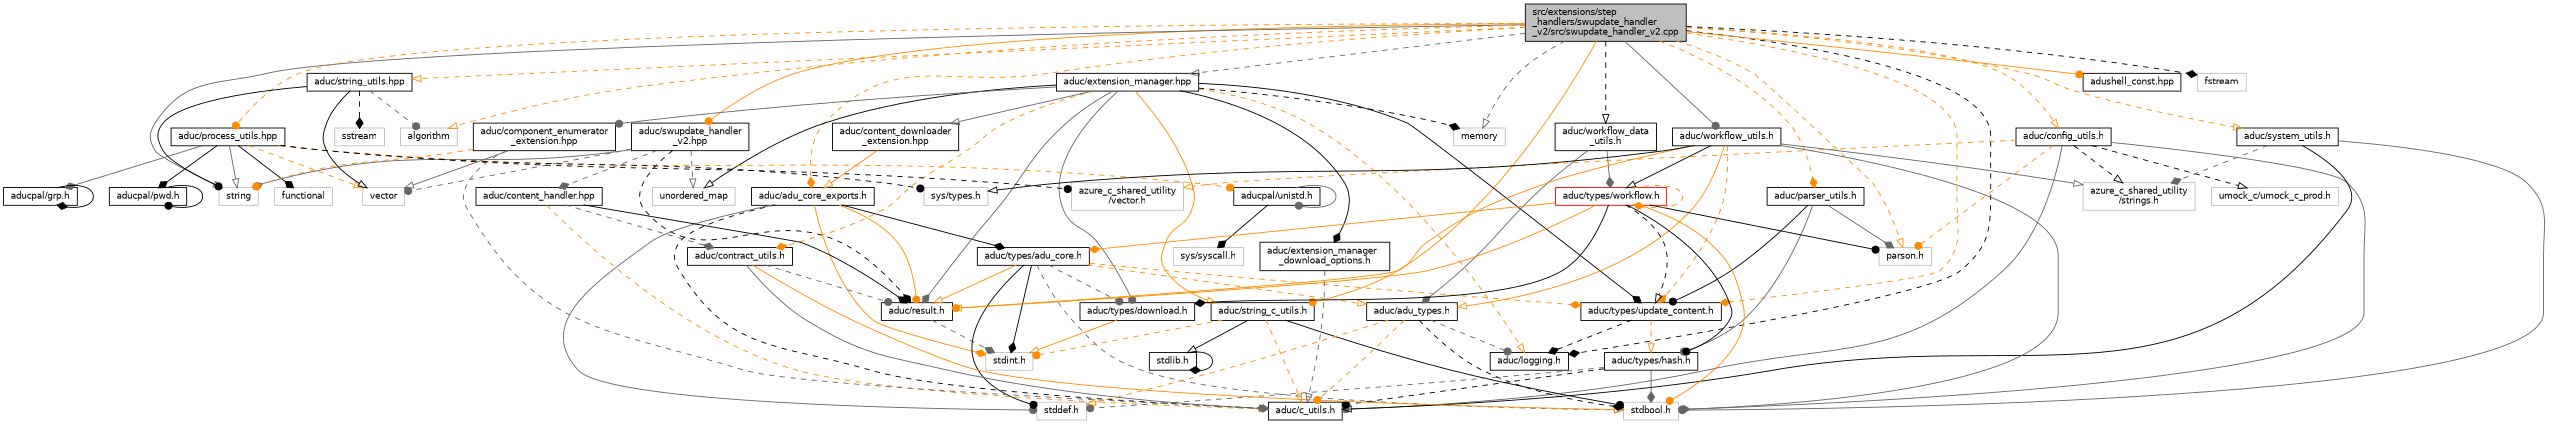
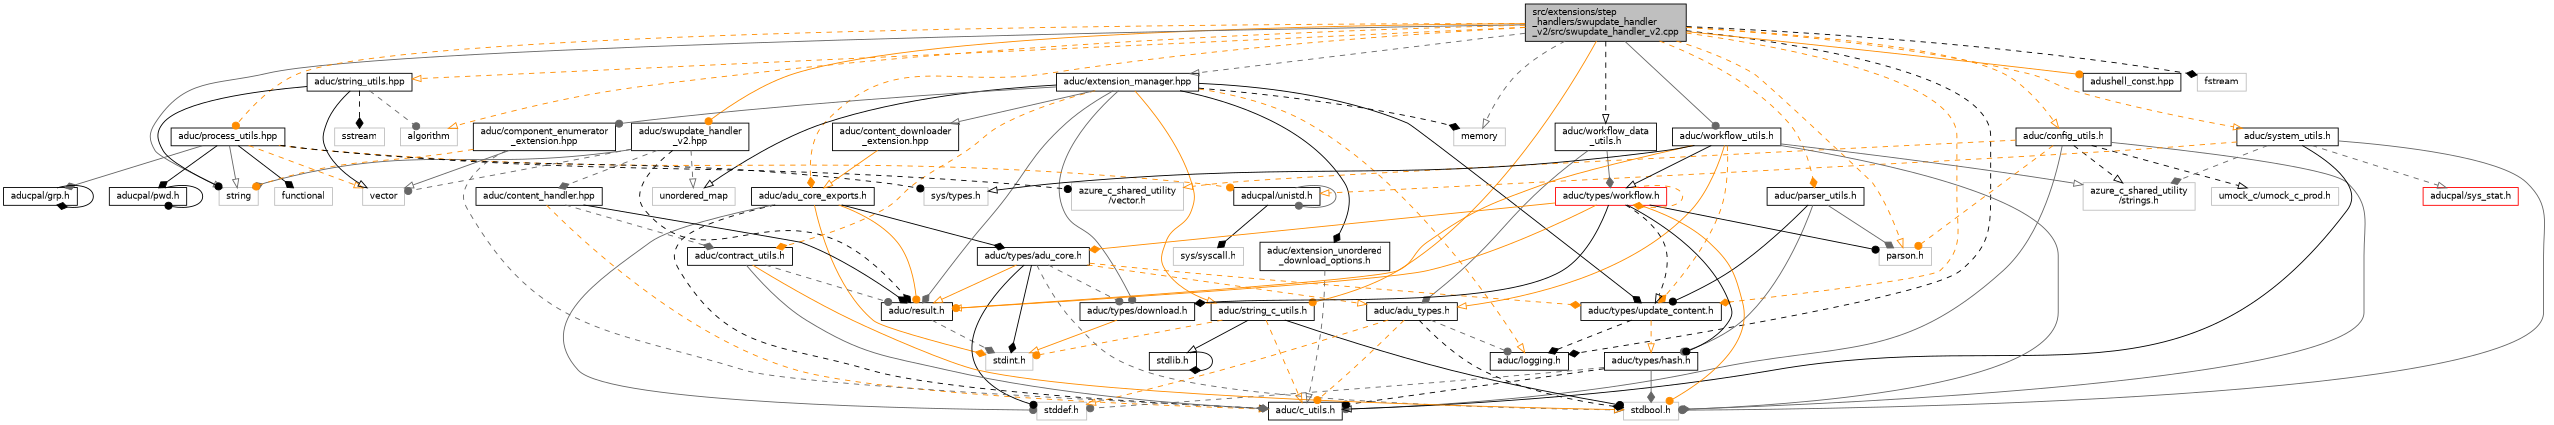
edge "aduc/system_utils.h" -> "aducpal/unistd.h": added
node "aducpal/sys_stat.h": added
node "aduc/extension_manager _download_options.h": label "aduc/extension_manager _download_options.h" -> "aduc/extension_unordered _download_options.h"
